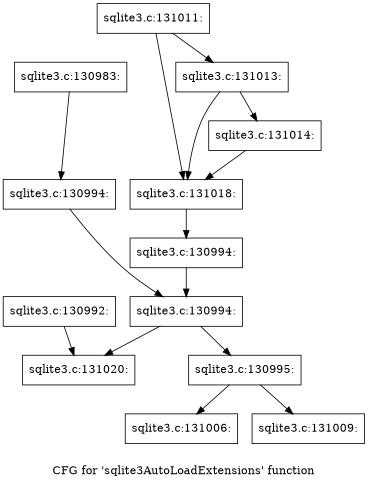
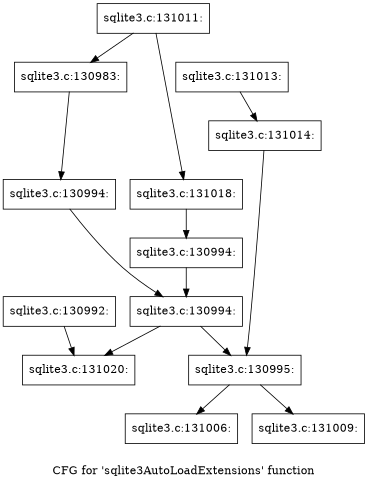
edge "sqlite3.c:131011:" -> "sqlite3.c:131013:": now "sqlite3.c:131011:" -> "sqlite3.c:130983:"
edge "sqlite3.c:131013:" -> "sqlite3.c:131018:": removed
edge "sqlite3.c:131014:" -> "sqlite3.c:131018:": now "sqlite3.c:131014:" -> "sqlite3.c:130995:"
